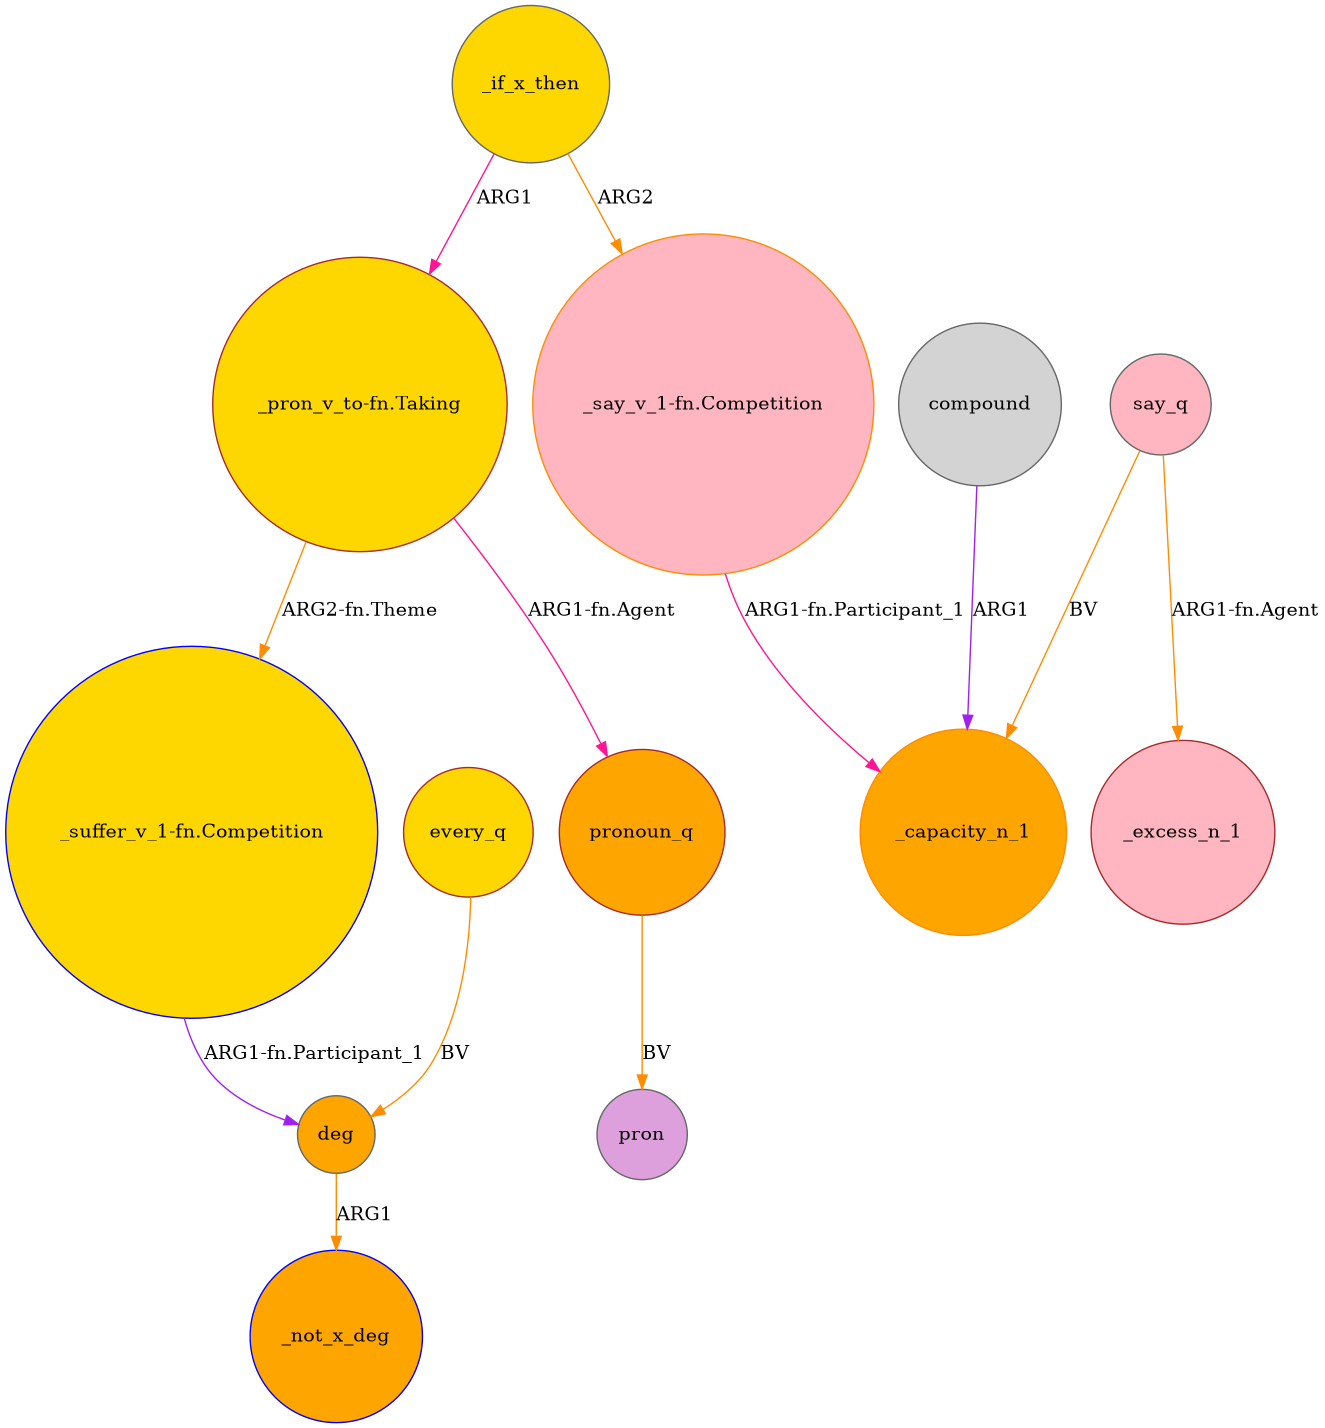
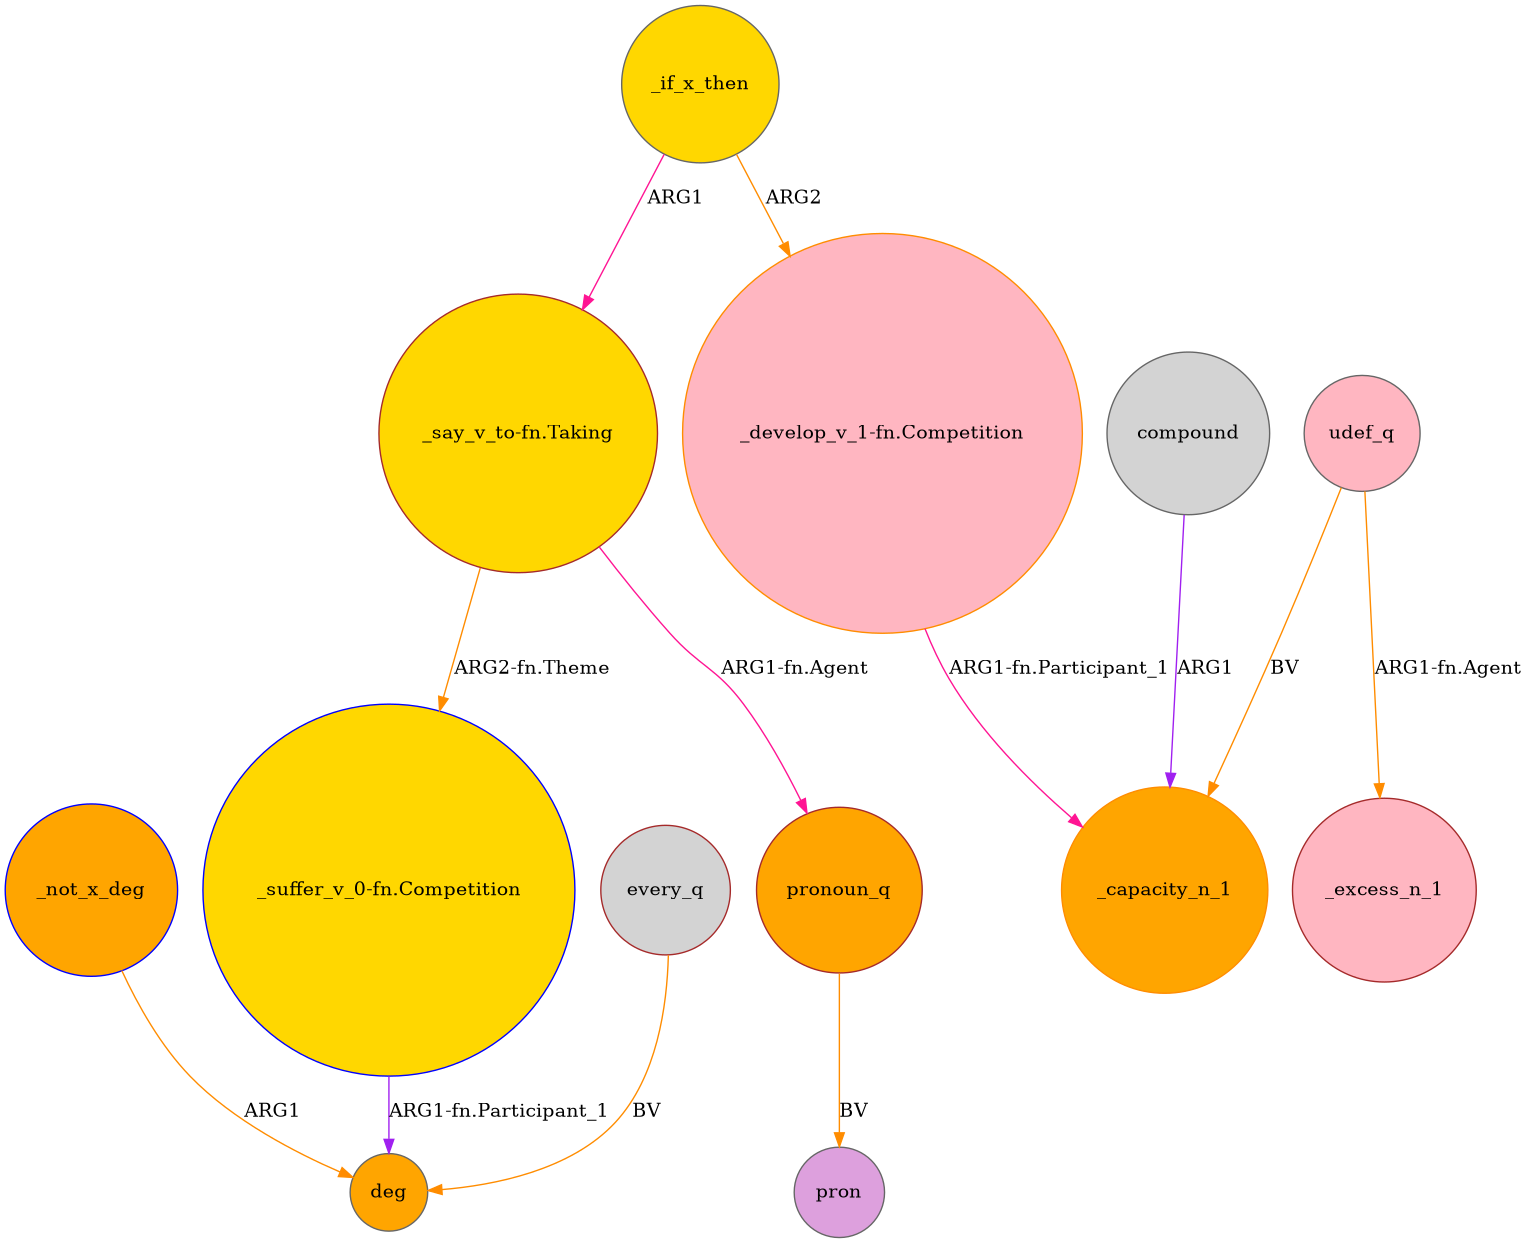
node "_pron_v_to-fn.Taking": label "_pron_v_to-fn.Taking" -> "_say_v_to-fn.Taking"
node "_say_v_1-fn.Competition": label "_say_v_1-fn.Competition" -> "_develop_v_1-fn.Competition"
node "say_q": label "say_q" -> "udef_q"
node "_suffer_v_1-fn.Competition": label "_suffer_v_1-fn.Competition" -> "_suffer_v_0-fn.Competition"
node "every_q": fillcolor gold -> lightgrey
edge "deg" -> "_not_x_deg": reversed
